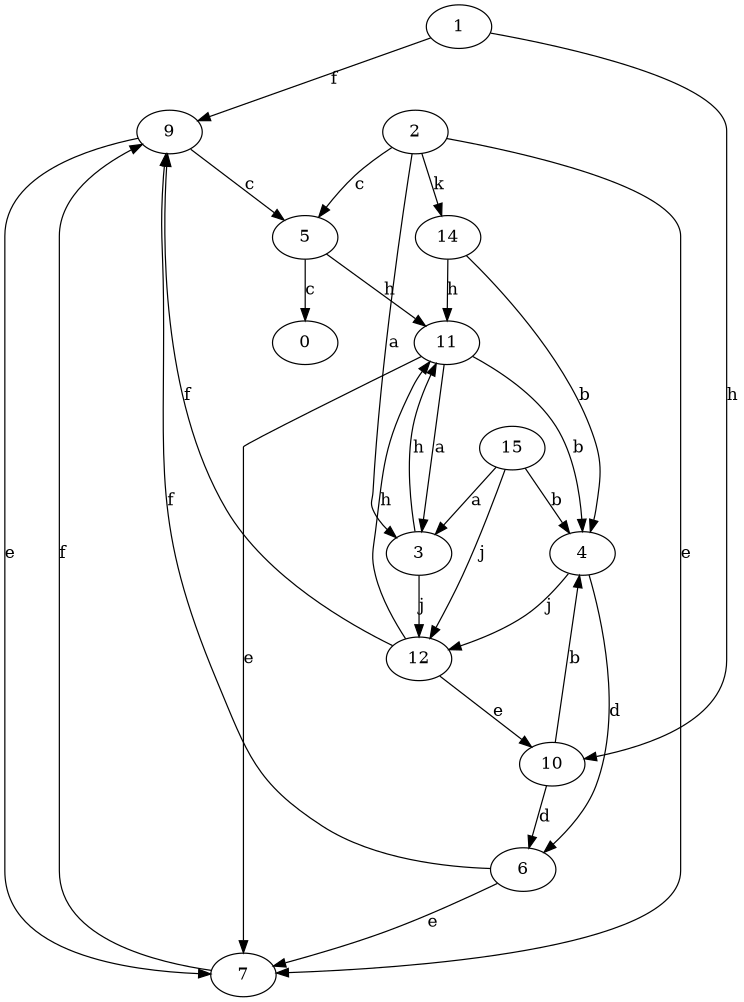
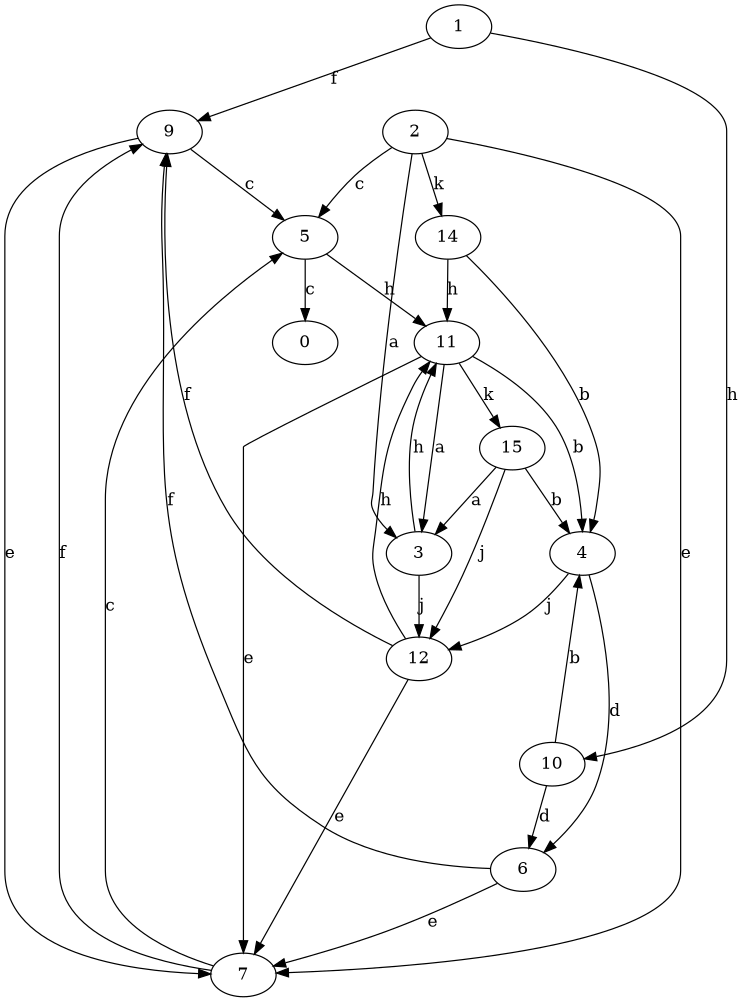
edge "11" -> "15": added, label "k"
edge "7" -> "5": added, label "c"
edge "12" -> "10": now "12" -> "7"
